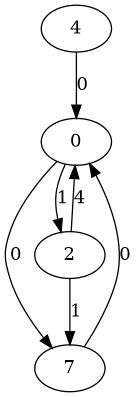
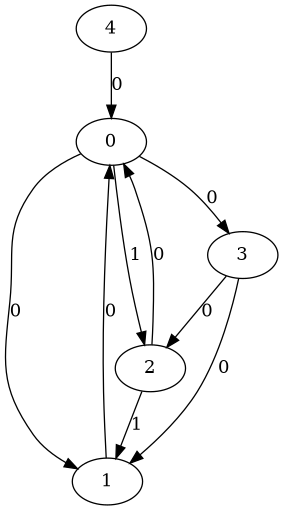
edge "2" -> "0": label "4" -> "0"
node "3": added
node "7": label "7" -> "1"
